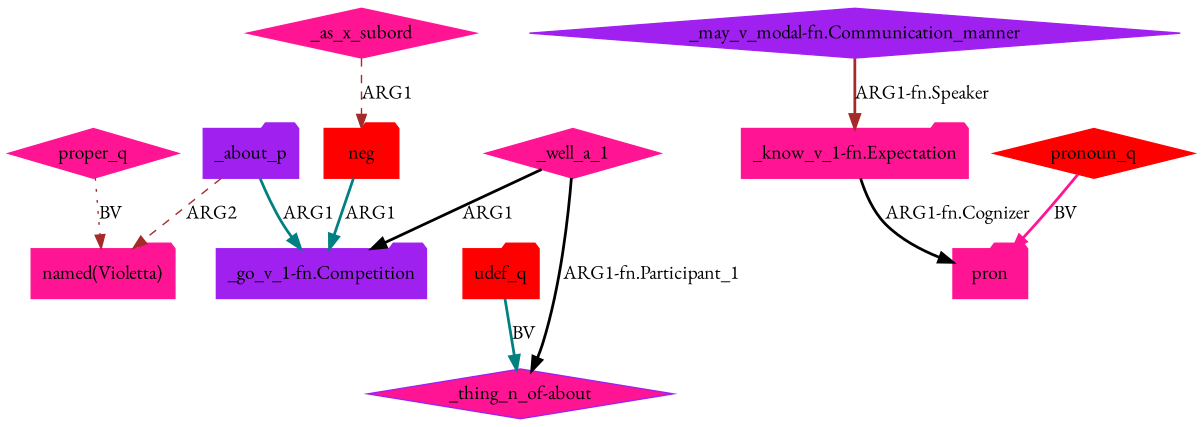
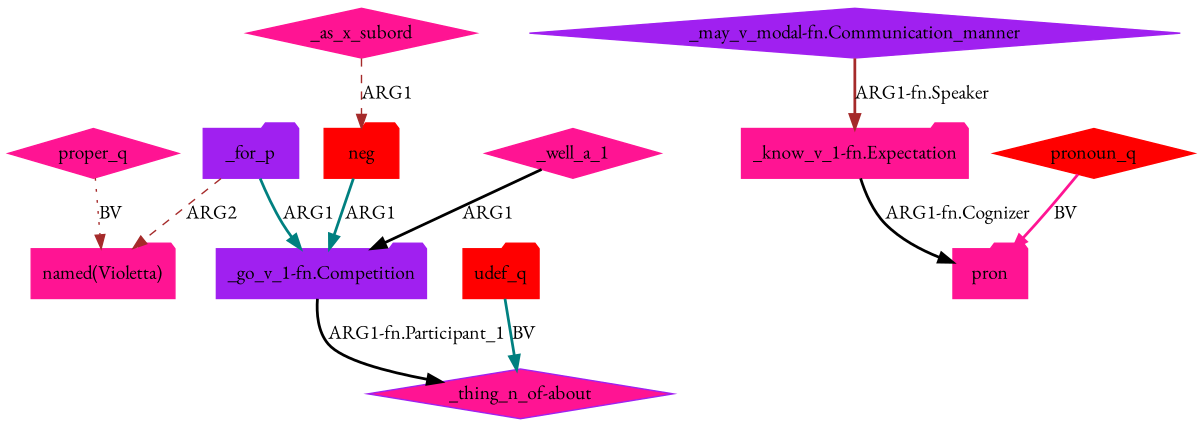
node "_about_p": label "_about_p" -> "_for_p"
edge "_well_a_1" -> "_thing_n_of-about": now "_go_v_1-fn.Competition" -> "_thing_n_of-about"
